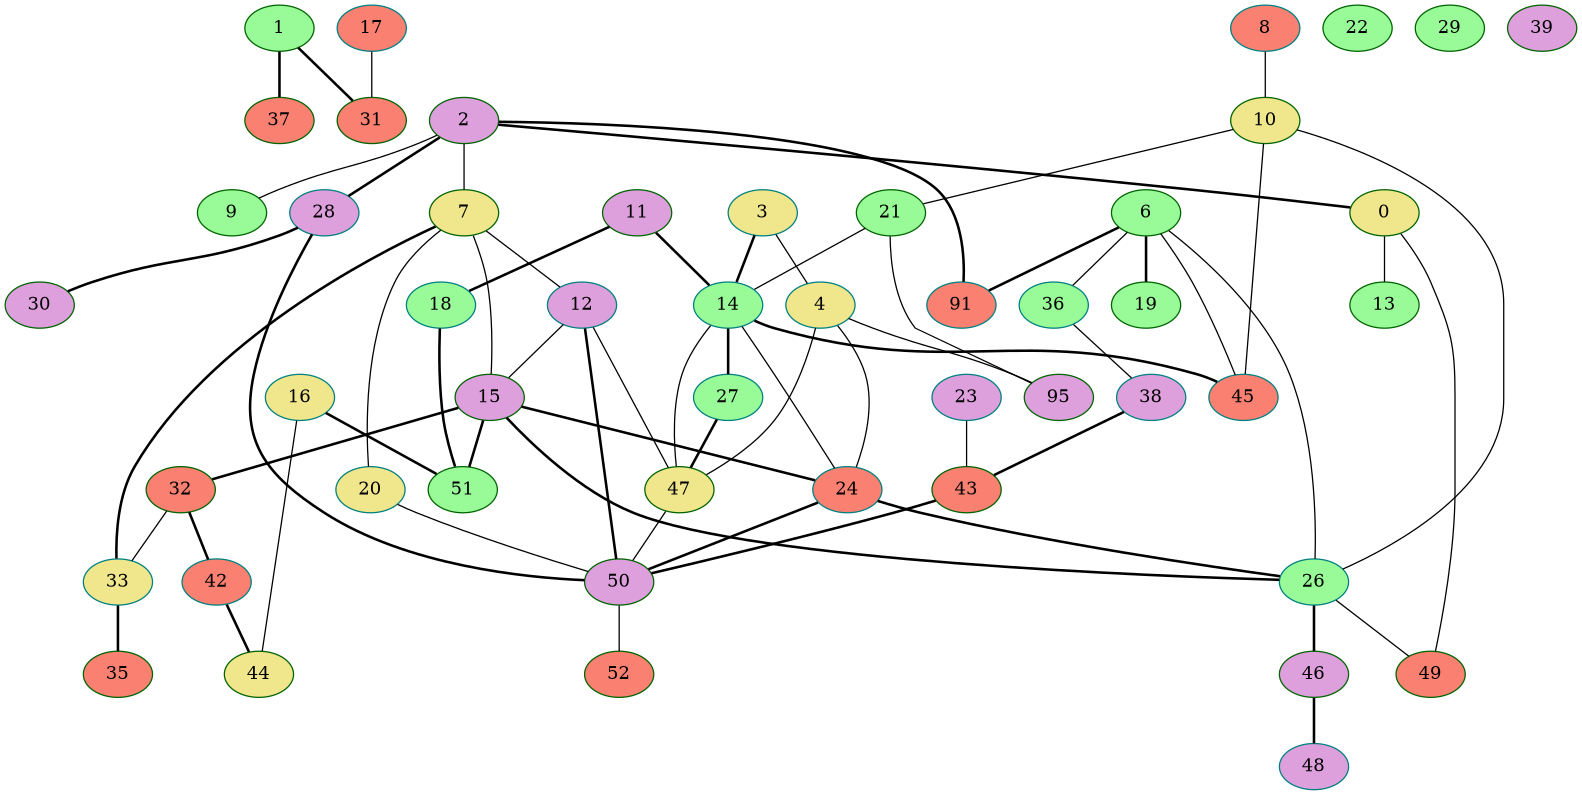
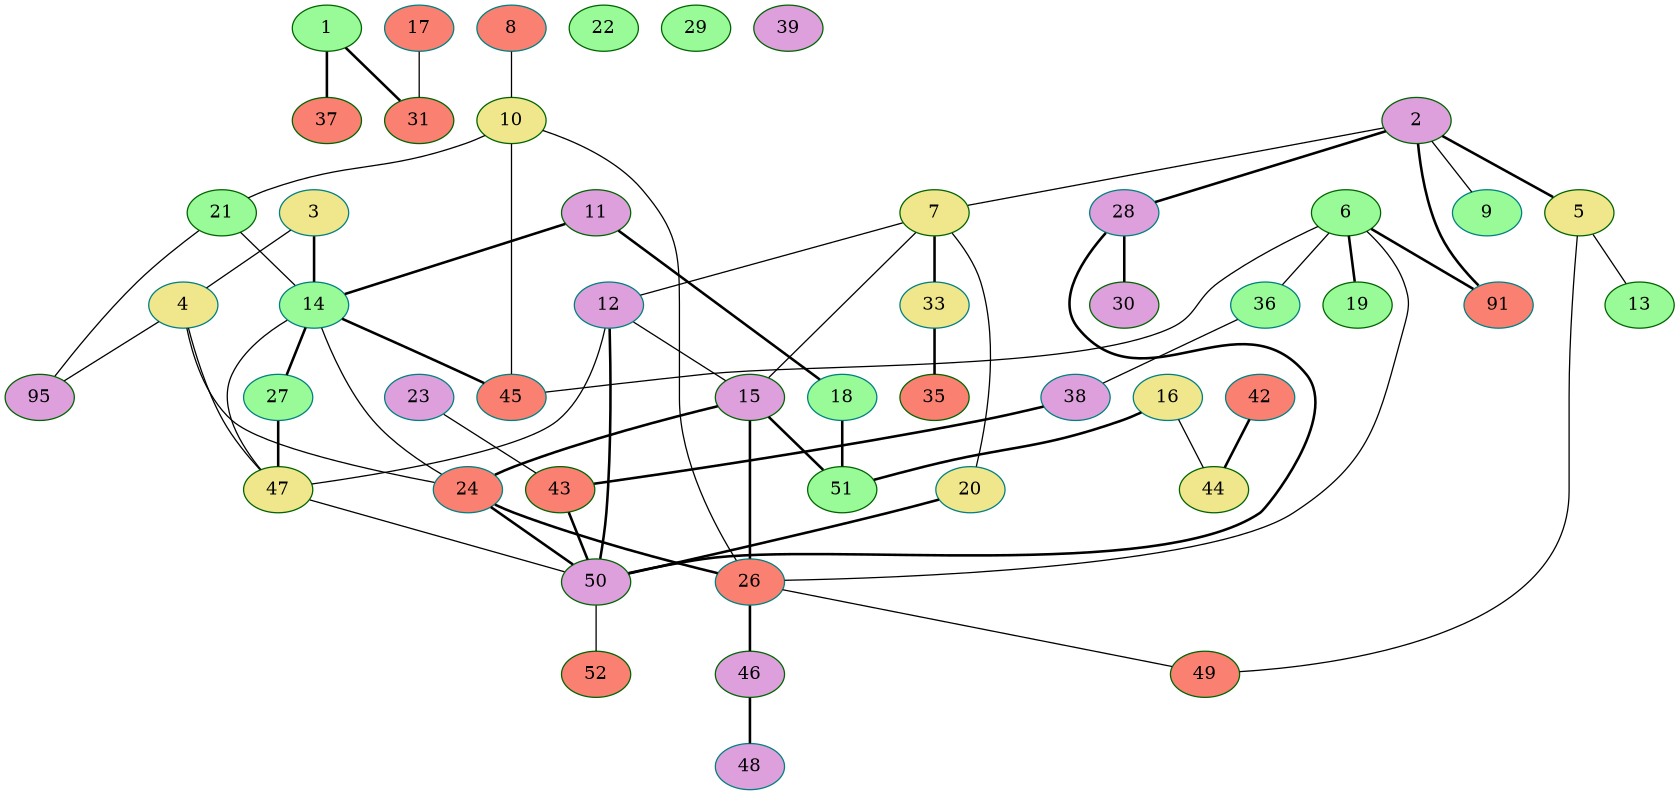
node "9": color darkgreen -> teal
node "0": label "0" -> "5"
node "32": removed
edge "20" -- "50": style solid -> bold
node "26": fillcolor palegreen -> salmon
